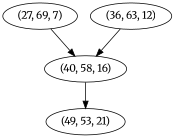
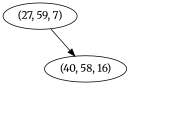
node "(27, 69, 7)": label "(27, 69, 7)" -> "(27, 59, 7)"
node "(36, 63, 12)": removed
node "(49, 53, 21)": removed
